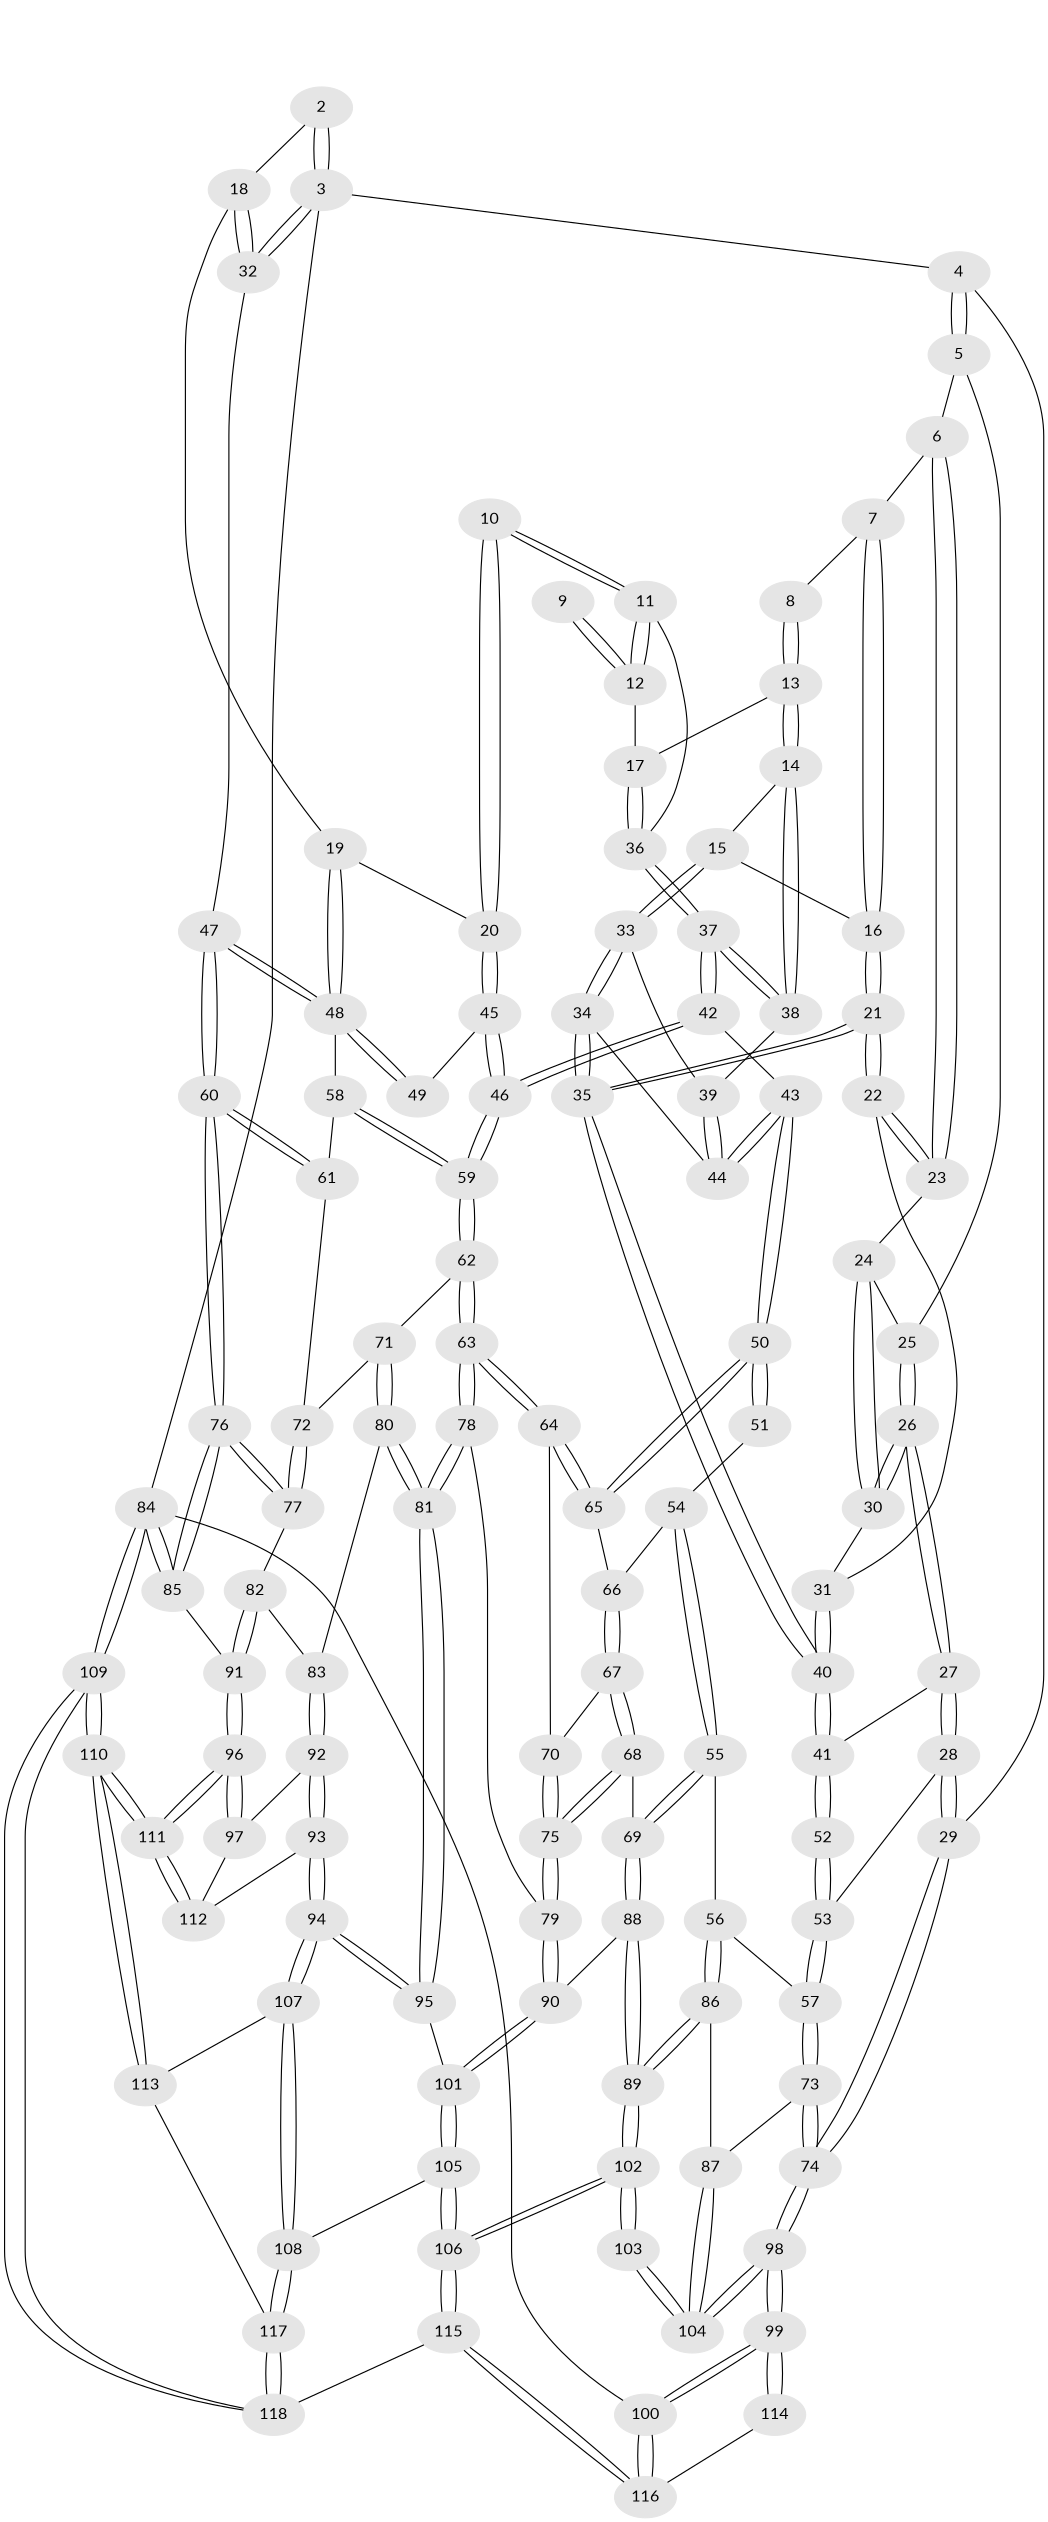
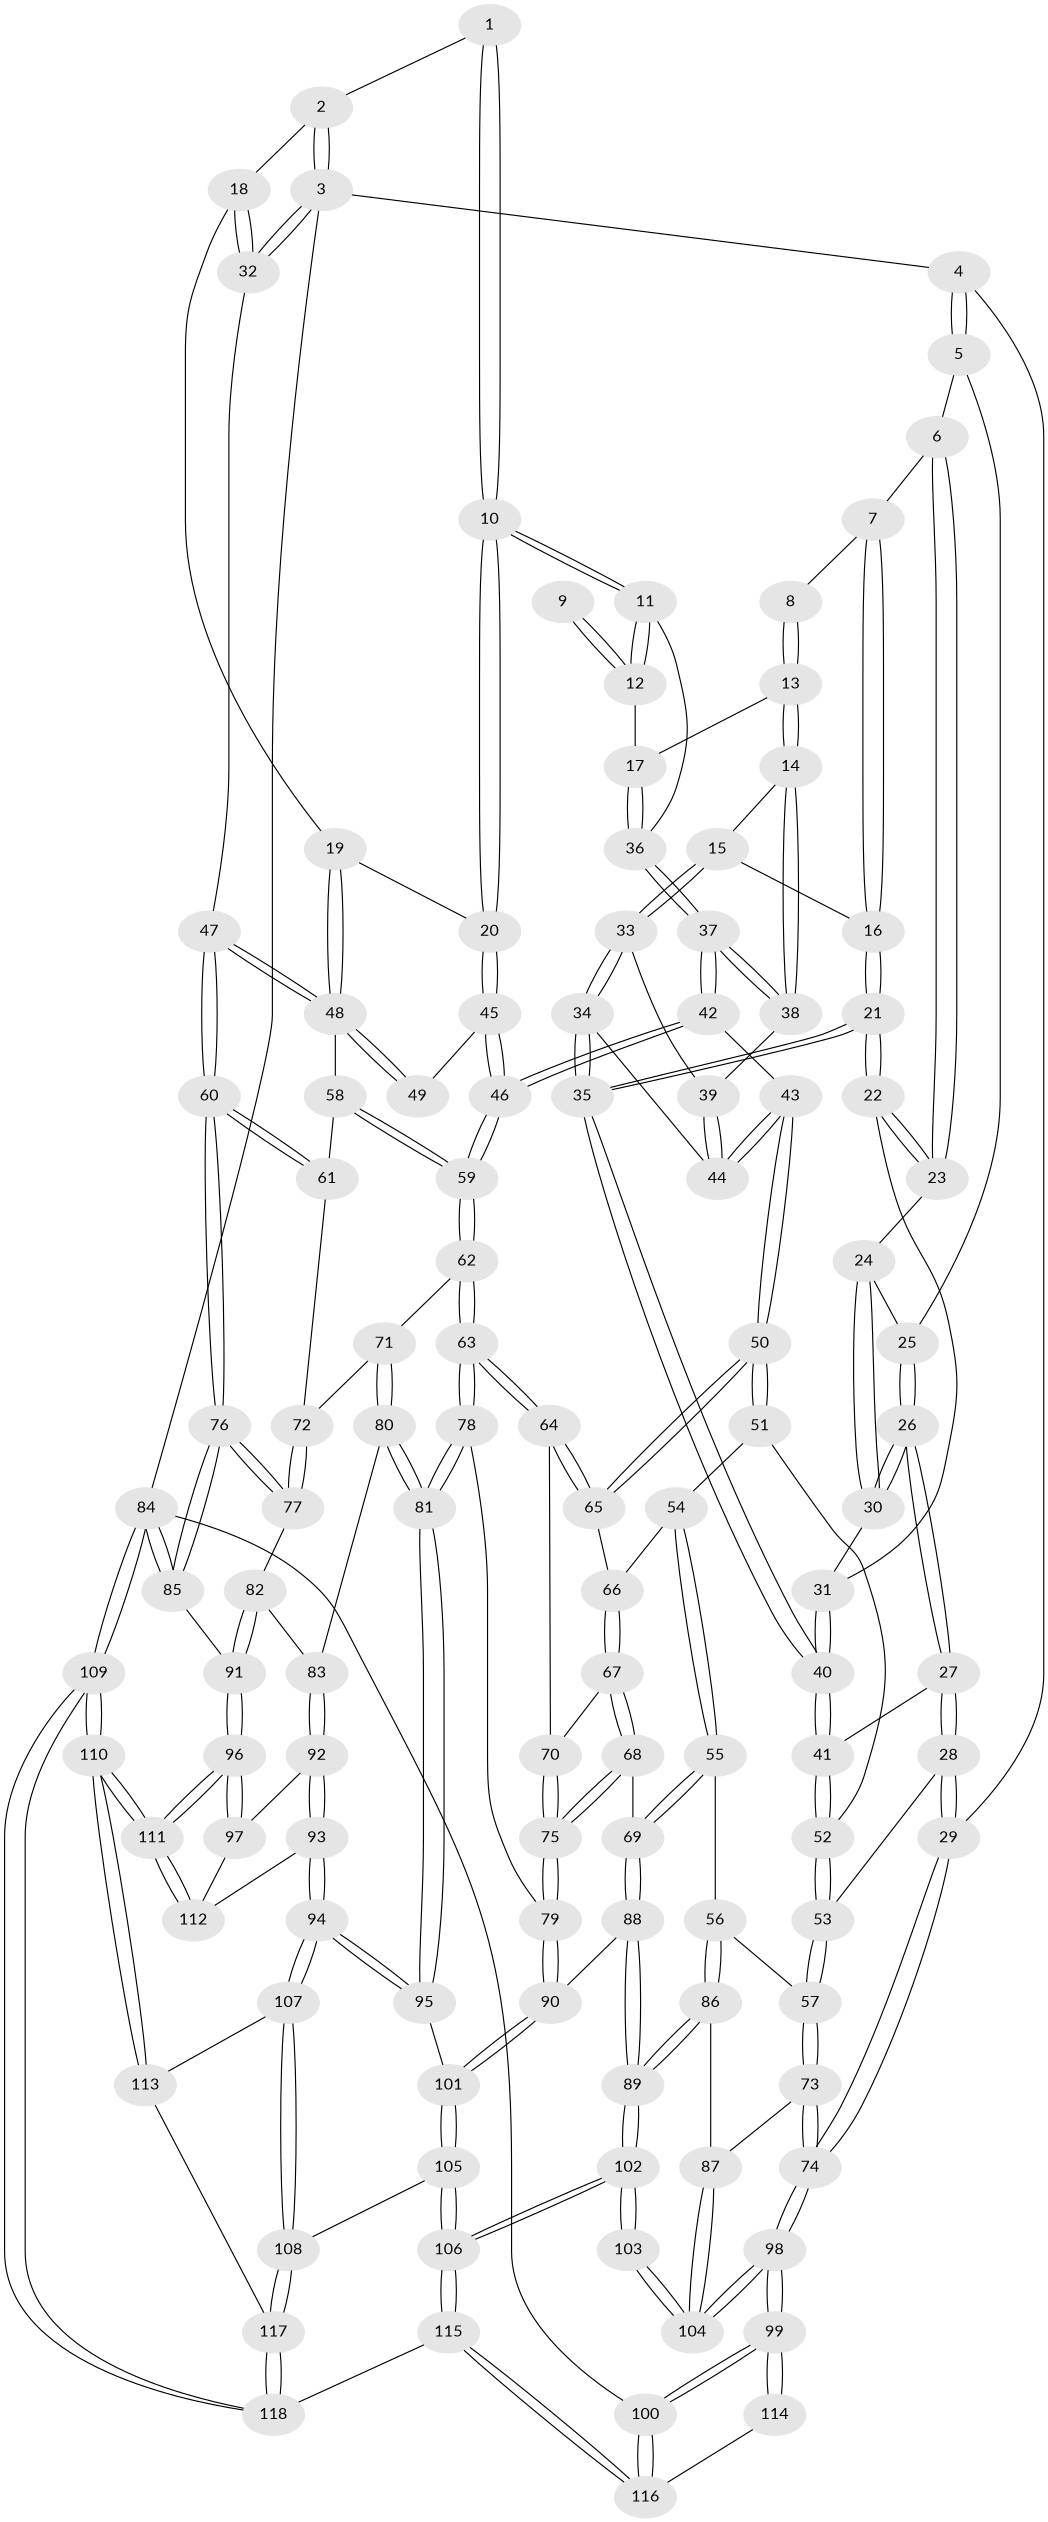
node "1": added
edge "51" -- "52": added
